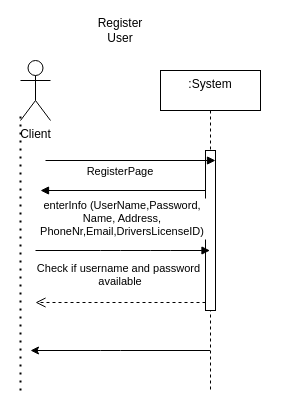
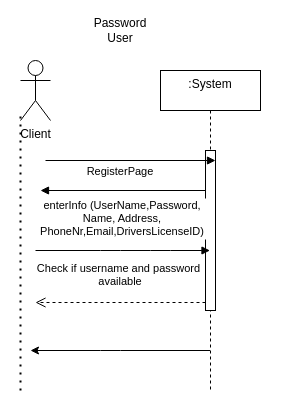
node "Register User": label "Register User" -> "Password User"
